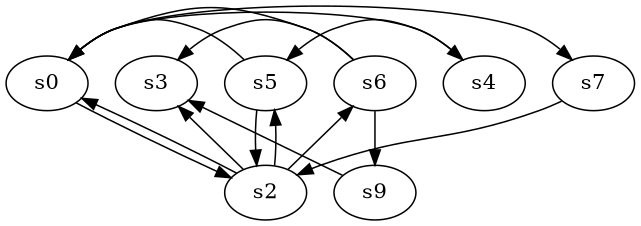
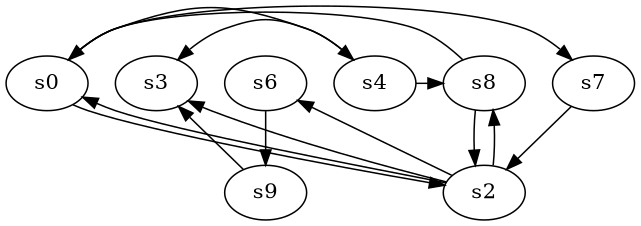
edge "s6" -> "s0": removed
edge "s6" -> "s3": now "s4" -> "s3"
node "s5": label "s5" -> "s8"
